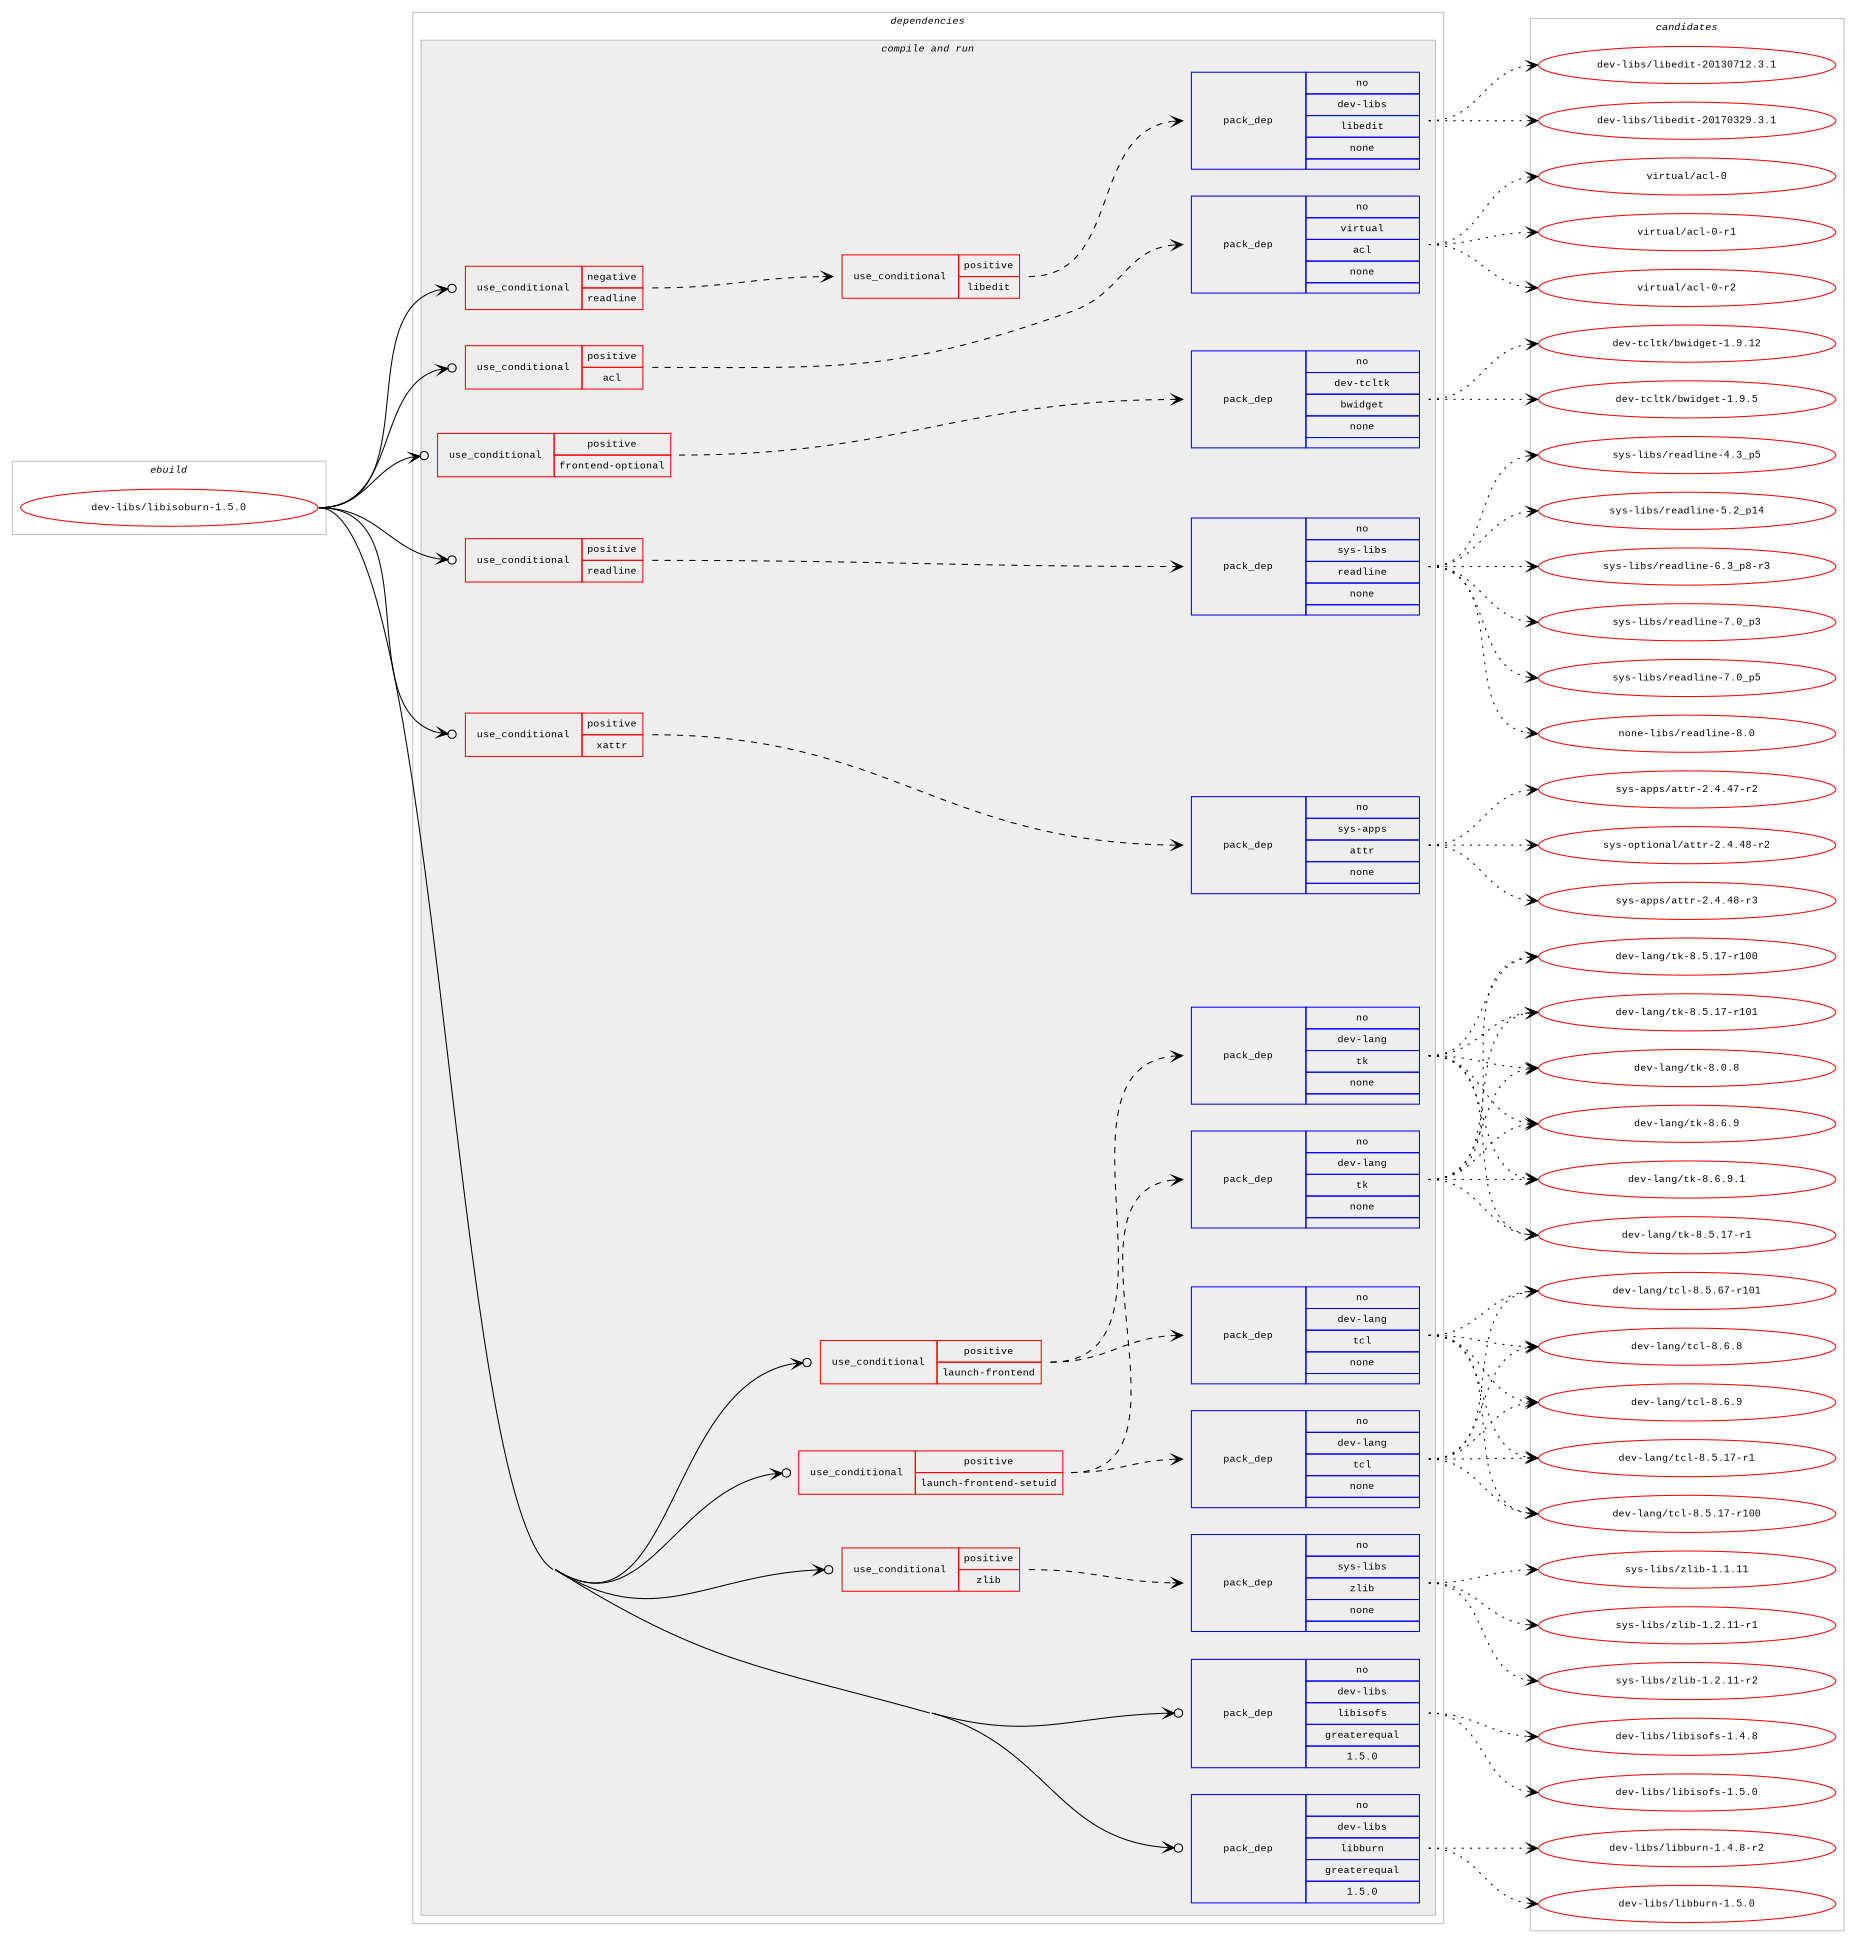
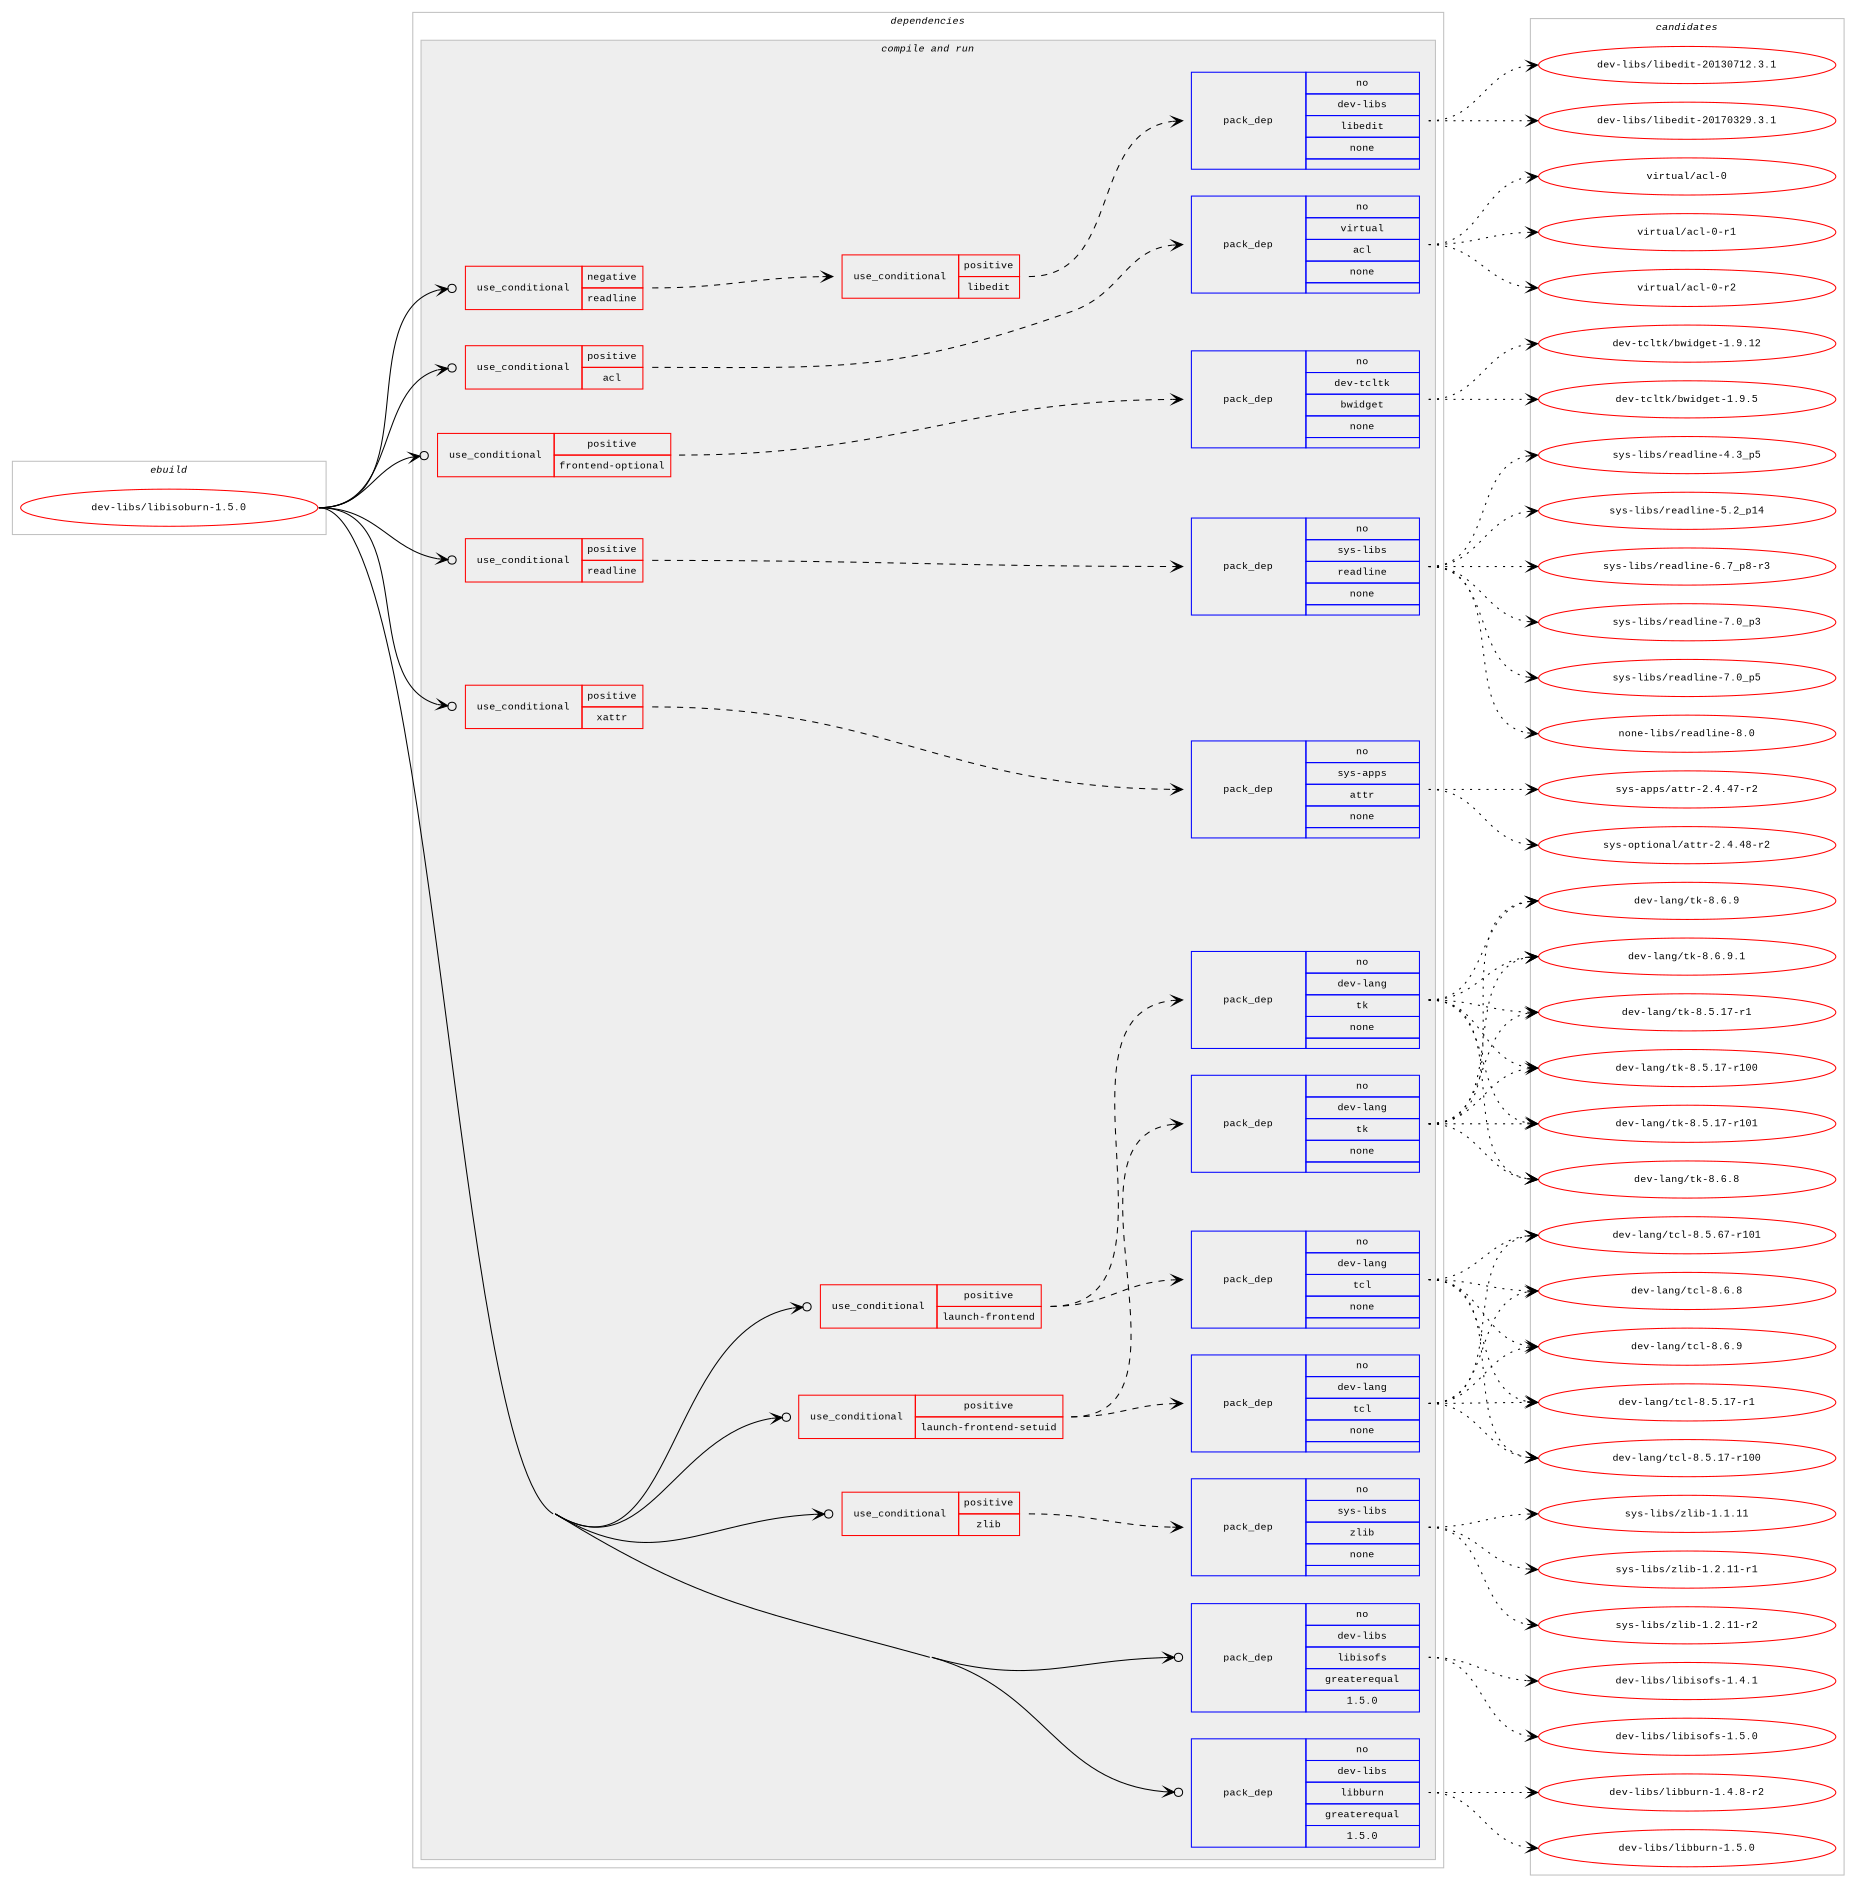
node "sys-libs/readline-6.3_p8-r3": label "sys-libs/readline-6.3_p8-r3" -> "sys-libs/readline-6.7_p8-r3"
node "sys-apps/attr-2.4.48-r3": removed
node "dev-lang/tk-8.0.8": label "dev-lang/tk-8.0.8" -> "dev-lang/tk-8.6.8"
node "dev-libs/libisofs-1.4.8": label "dev-libs/libisofs-1.4.8" -> "dev-libs/libisofs-1.4.1"
